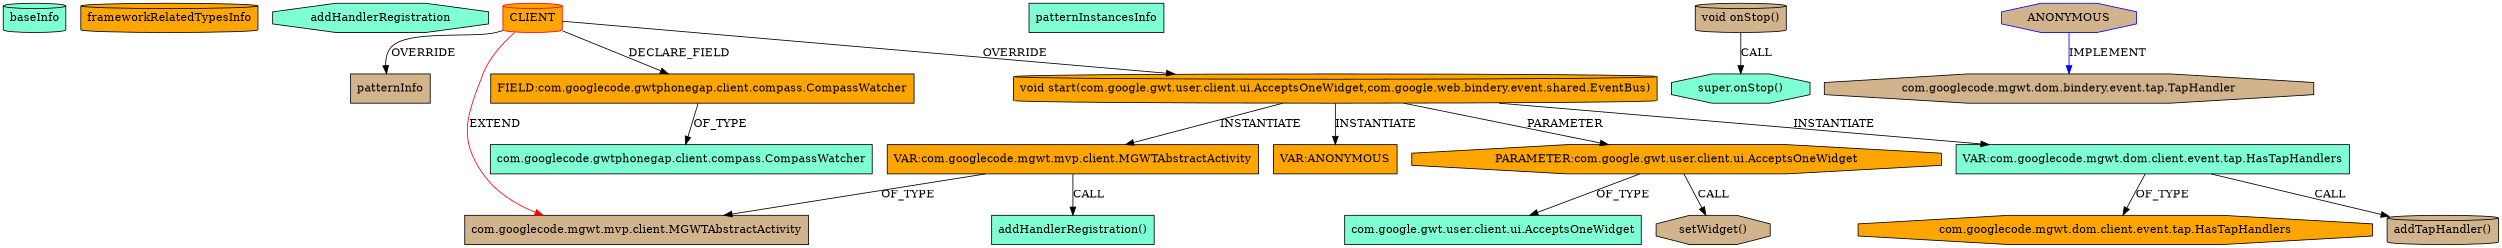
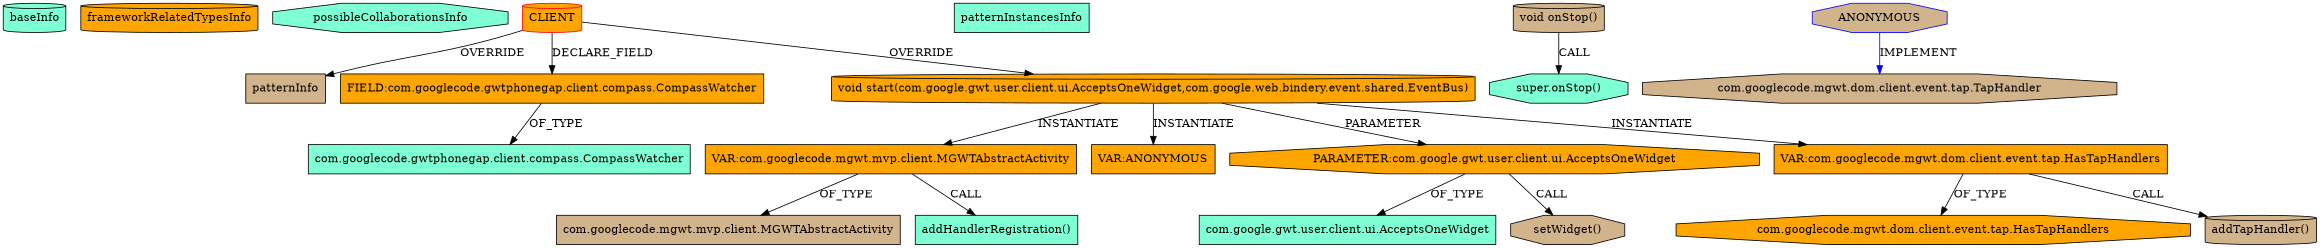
node "addHandlerRegistration": label "addHandlerRegistration" -> "possibleCollaborationsInfo"
node "com.googlecode.mgwt.dom.bindery.event.tap.TapHandler": label "com.googlecode.mgwt.dom.bindery.event.tap.TapHandler" -> "com.googlecode.mgwt.dom.client.event.tap.TapHandler"
edge "CLIENT" -> "com.googlecode.mgwt.mvp.client.MGWTAbstractActivity": removed, label "EXTEND"
node "VAR:com.googlecode.mgwt.dom.client.event.tap.HasTapHandlers": fillcolor aquamarine -> orange
